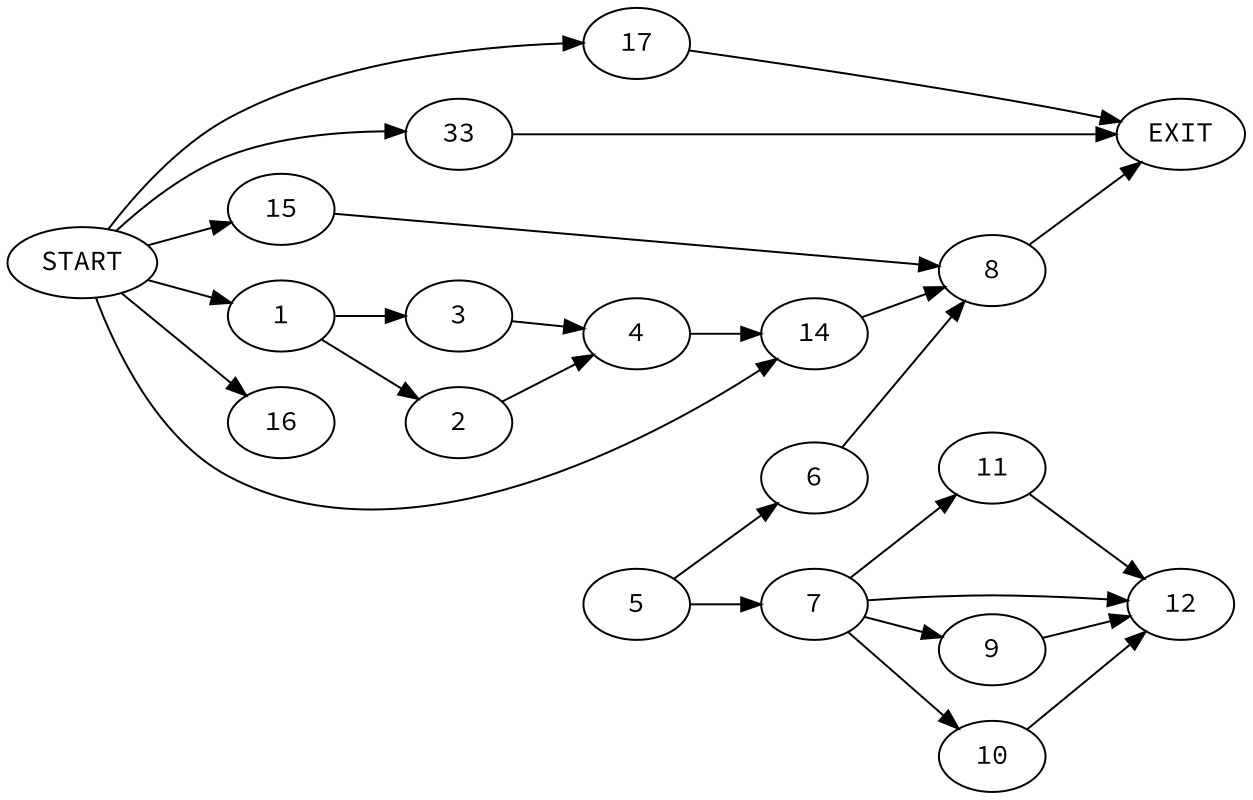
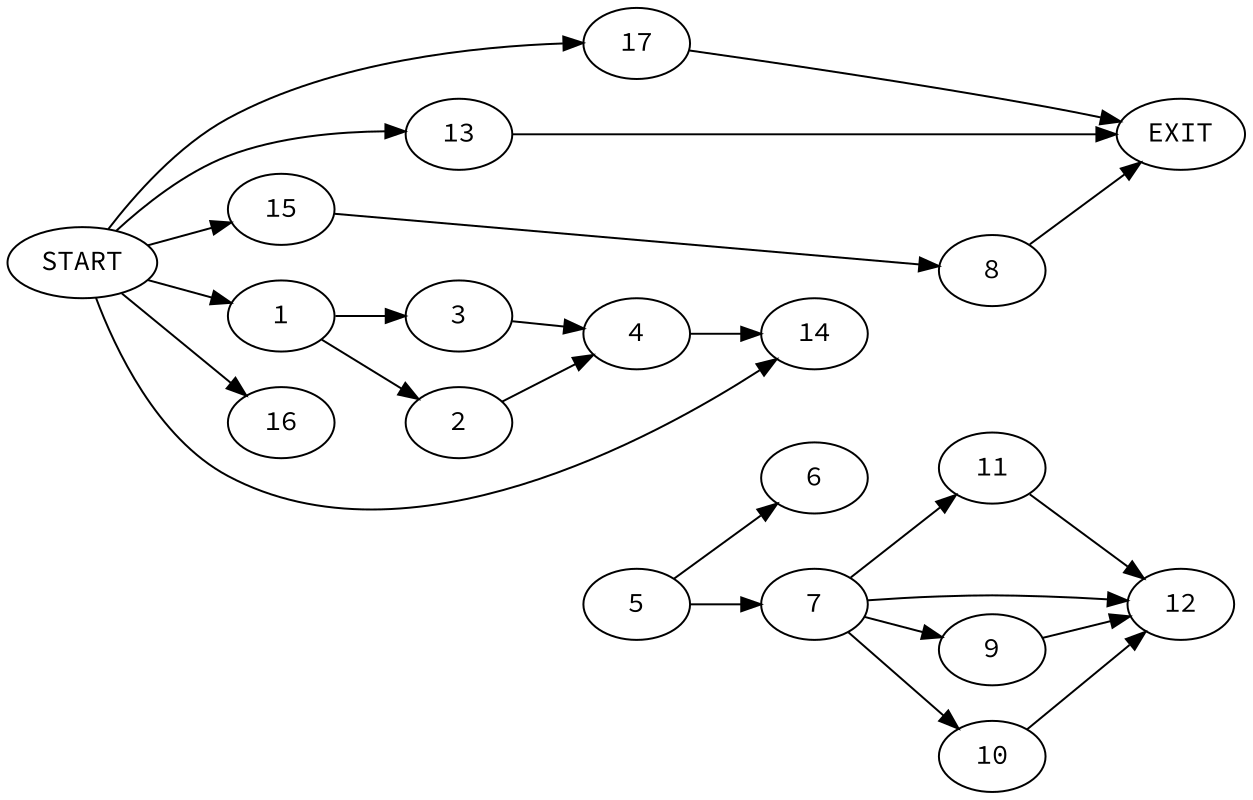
node "33": label "33" -> "13"
edge "14" -> "8": removed
edge "6" -> "8": removed
